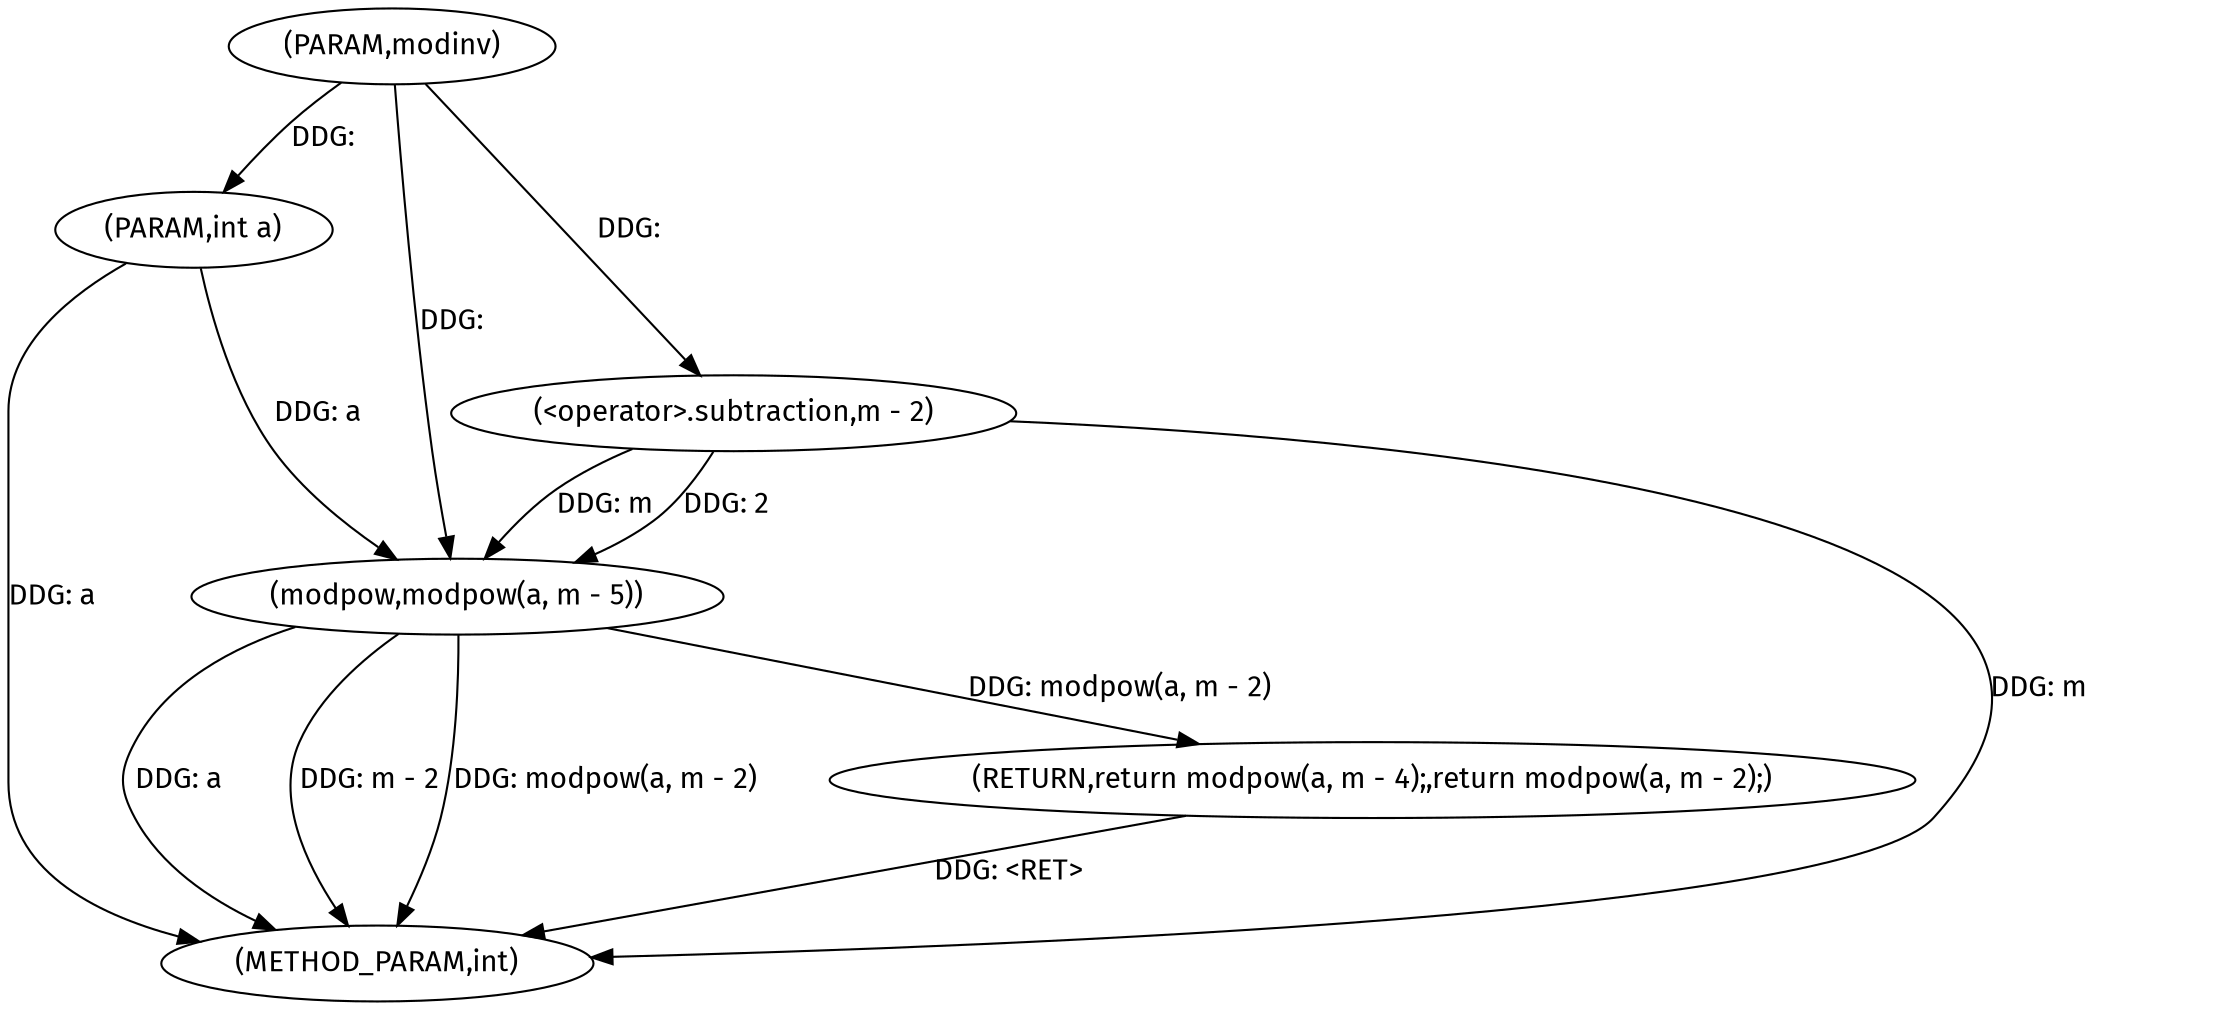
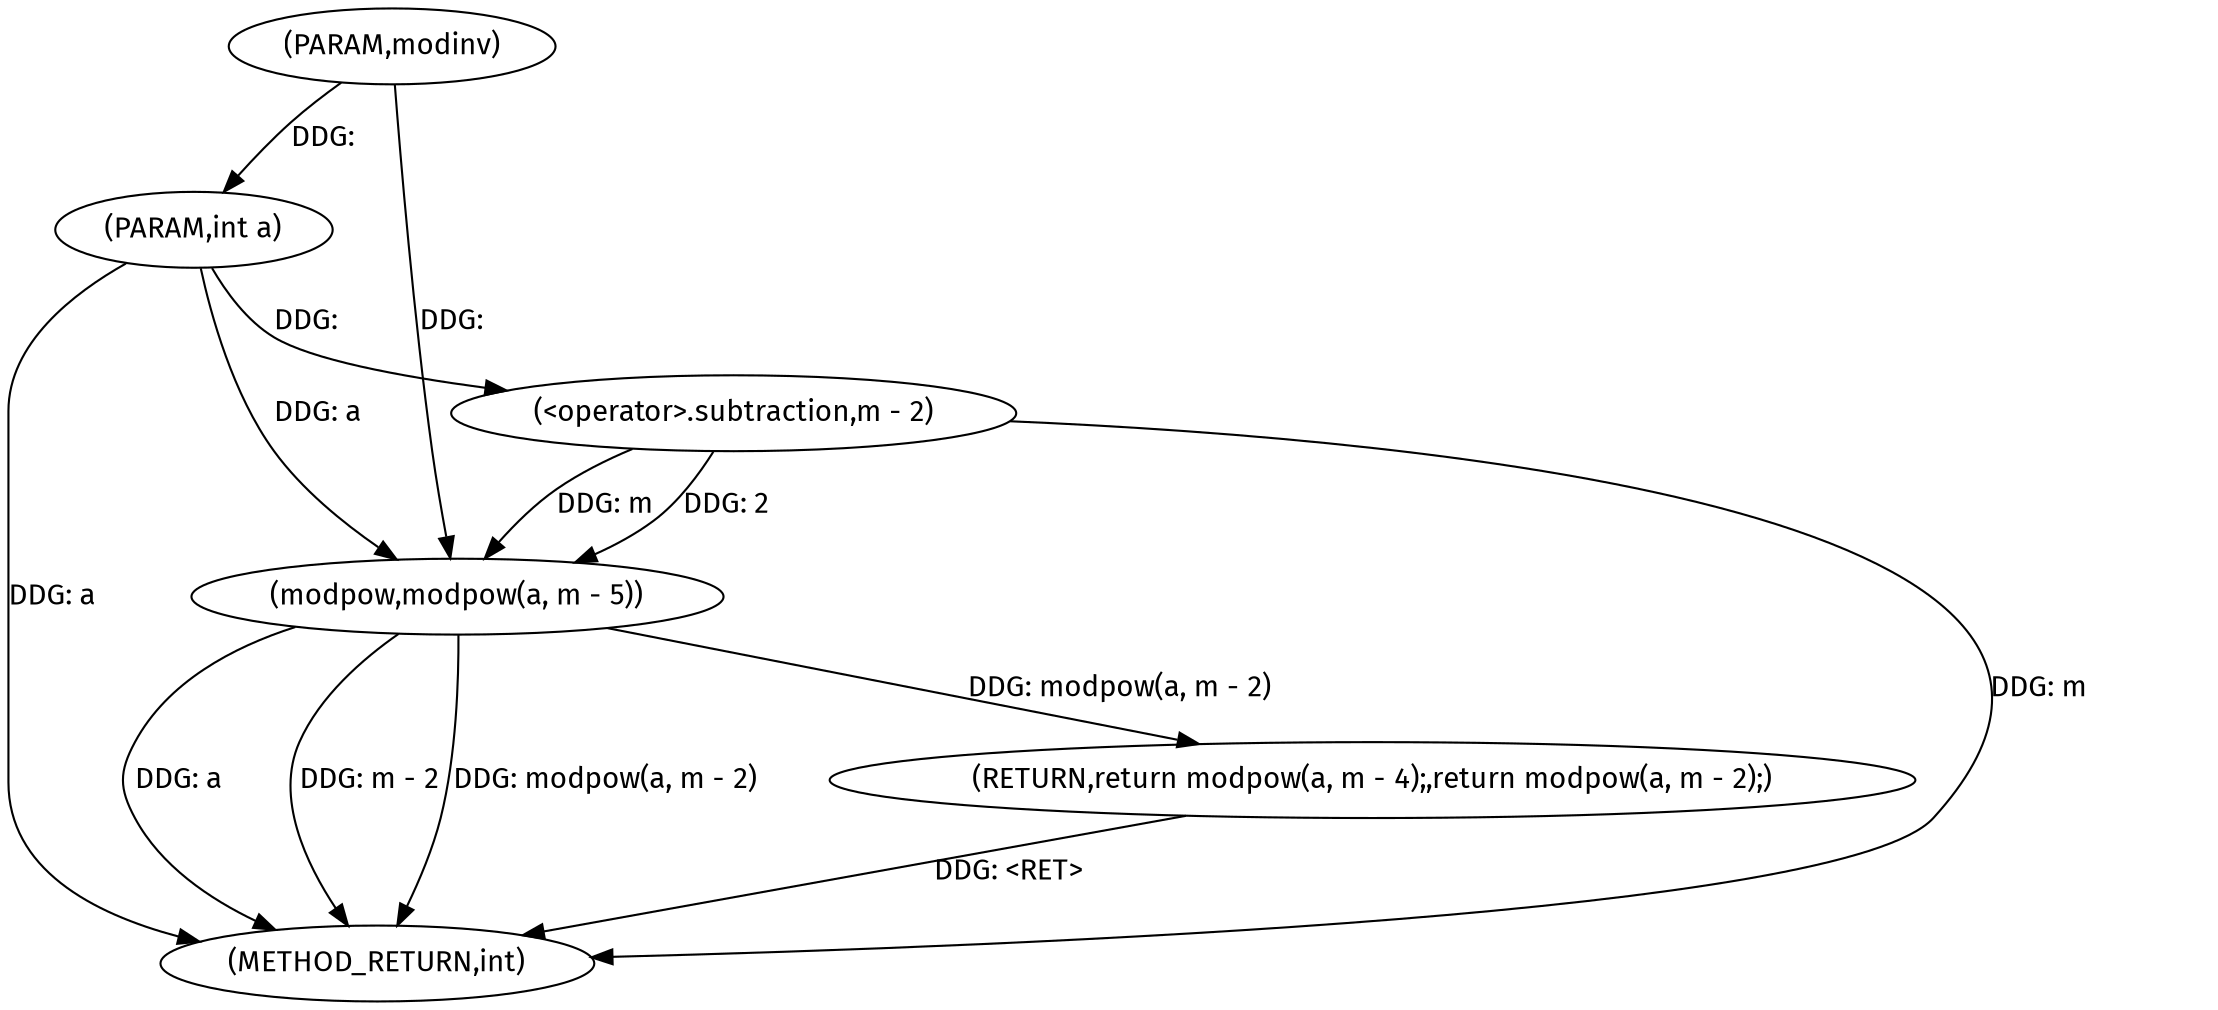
edge "(PARAM,modinv)" -> "(<operator>.subtraction,m - 2)": now "(PARAM,int a)" -> "(<operator>.subtraction,m - 2)"
node "(METHOD_PARAM,int)": label "(METHOD_PARAM,int)" -> "(METHOD_RETURN,int)"
